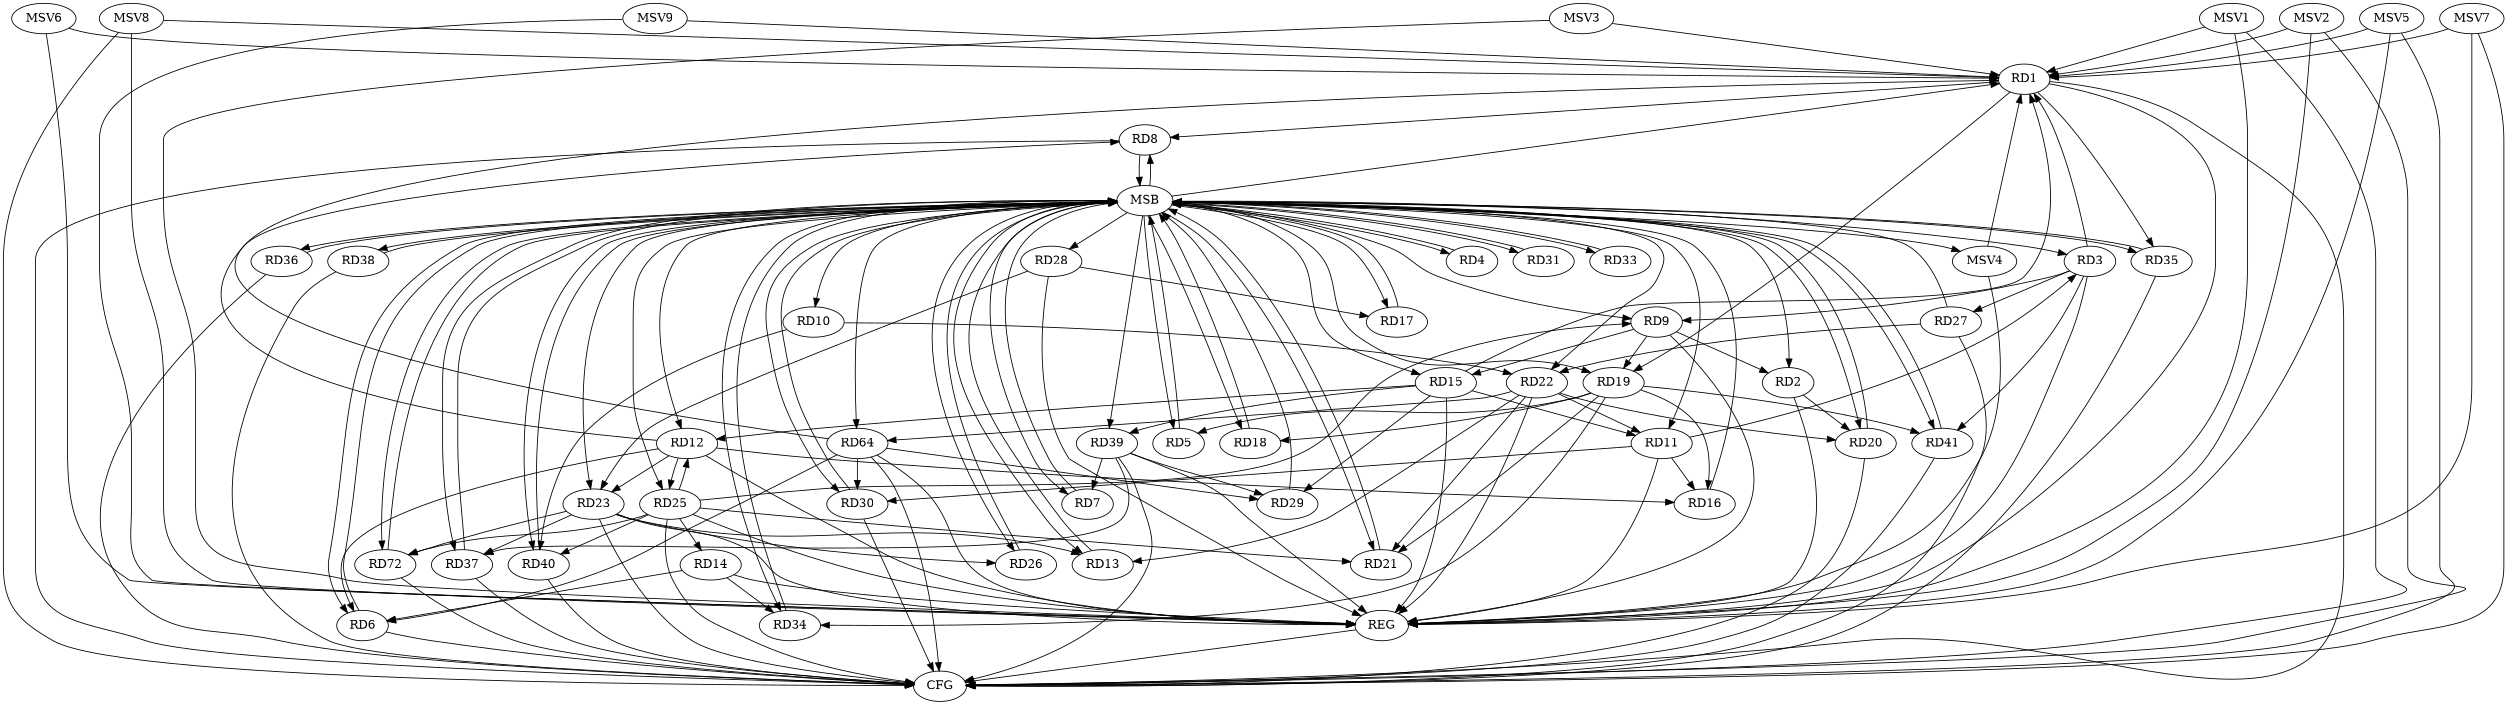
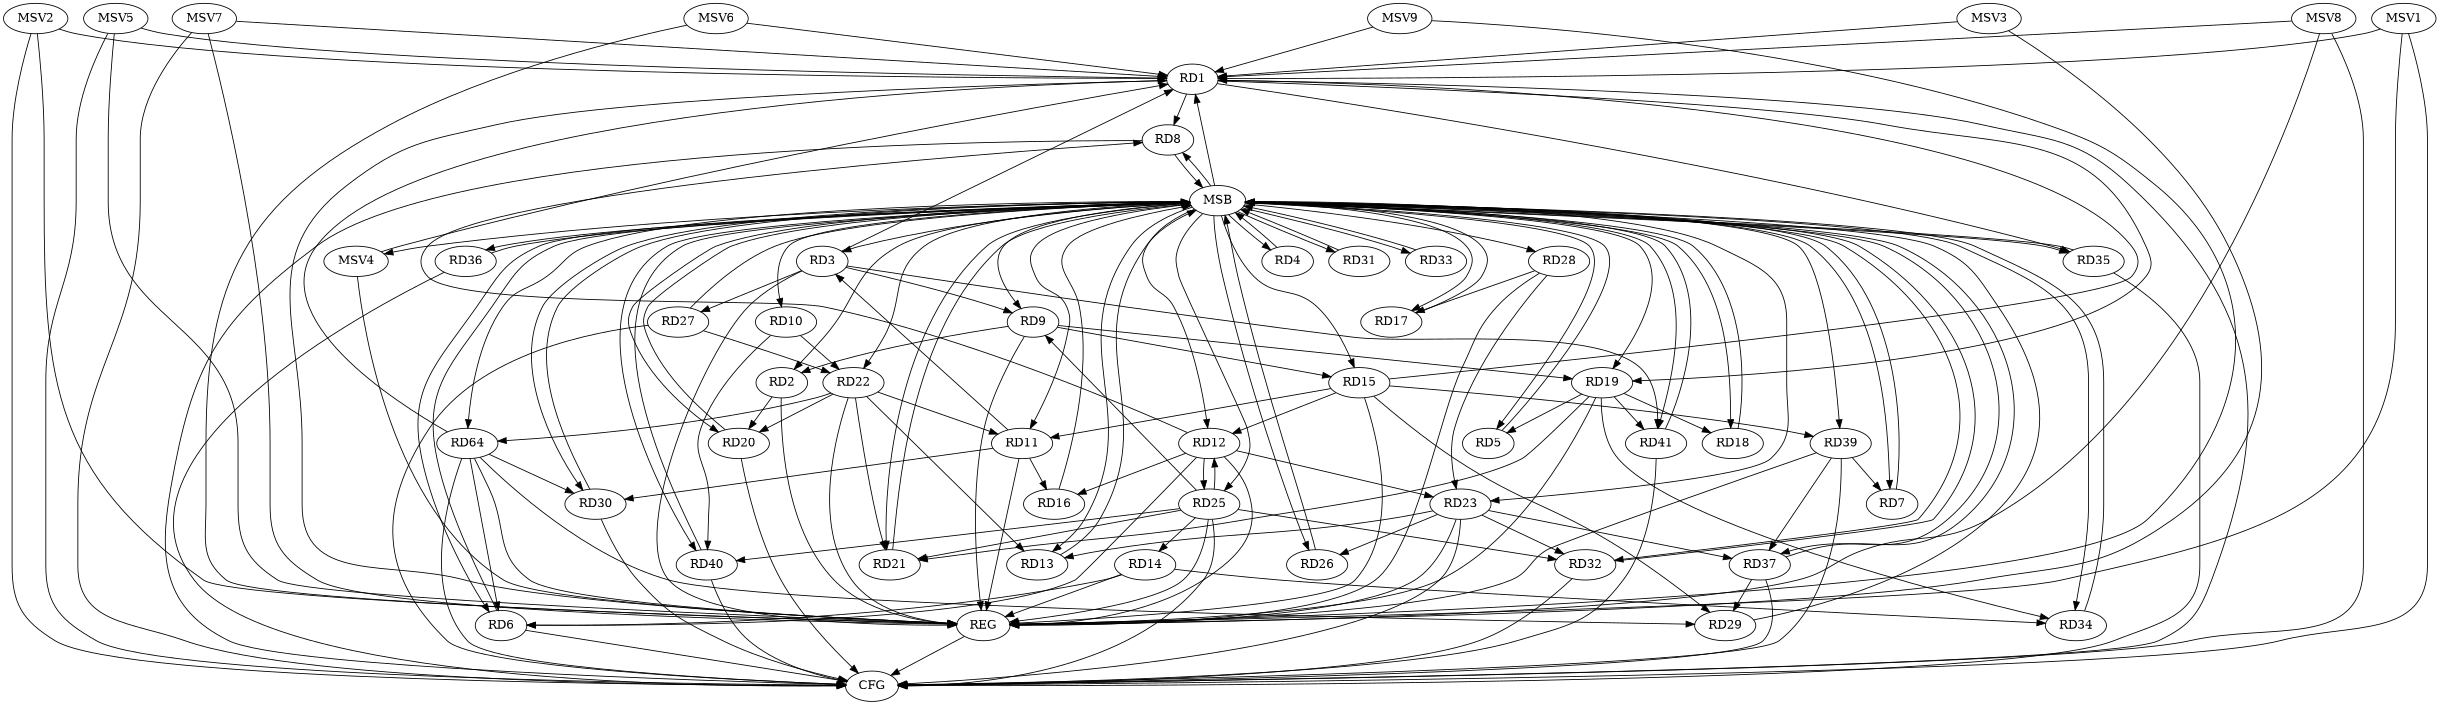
node "RD38": removed
edge "RD19" -> "RD16": now "RD19" -> "REG"
edge "RD39" -> "RD29": now "RD37" -> "RD29"
node "RD72": label "RD72" -> "RD32"
